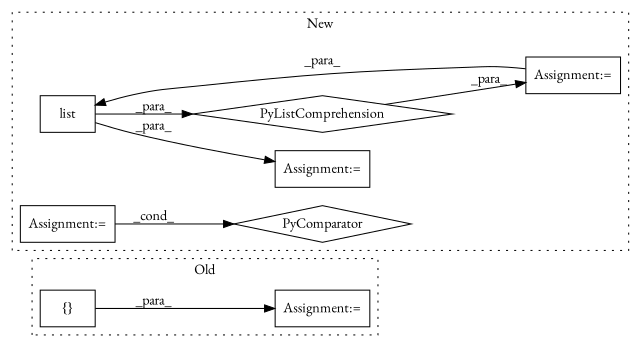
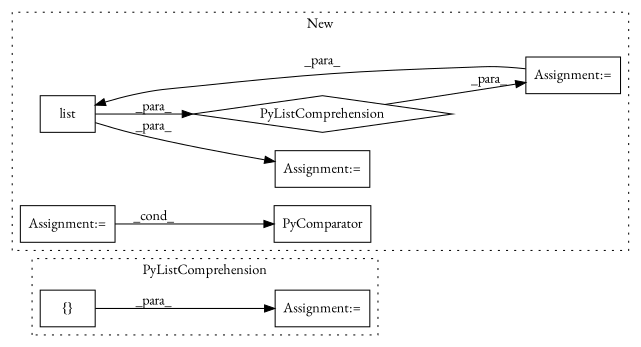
node "PyComparator": shape diamond -> box
cluster "Old": label "Old" -> "PyListComprehension"
